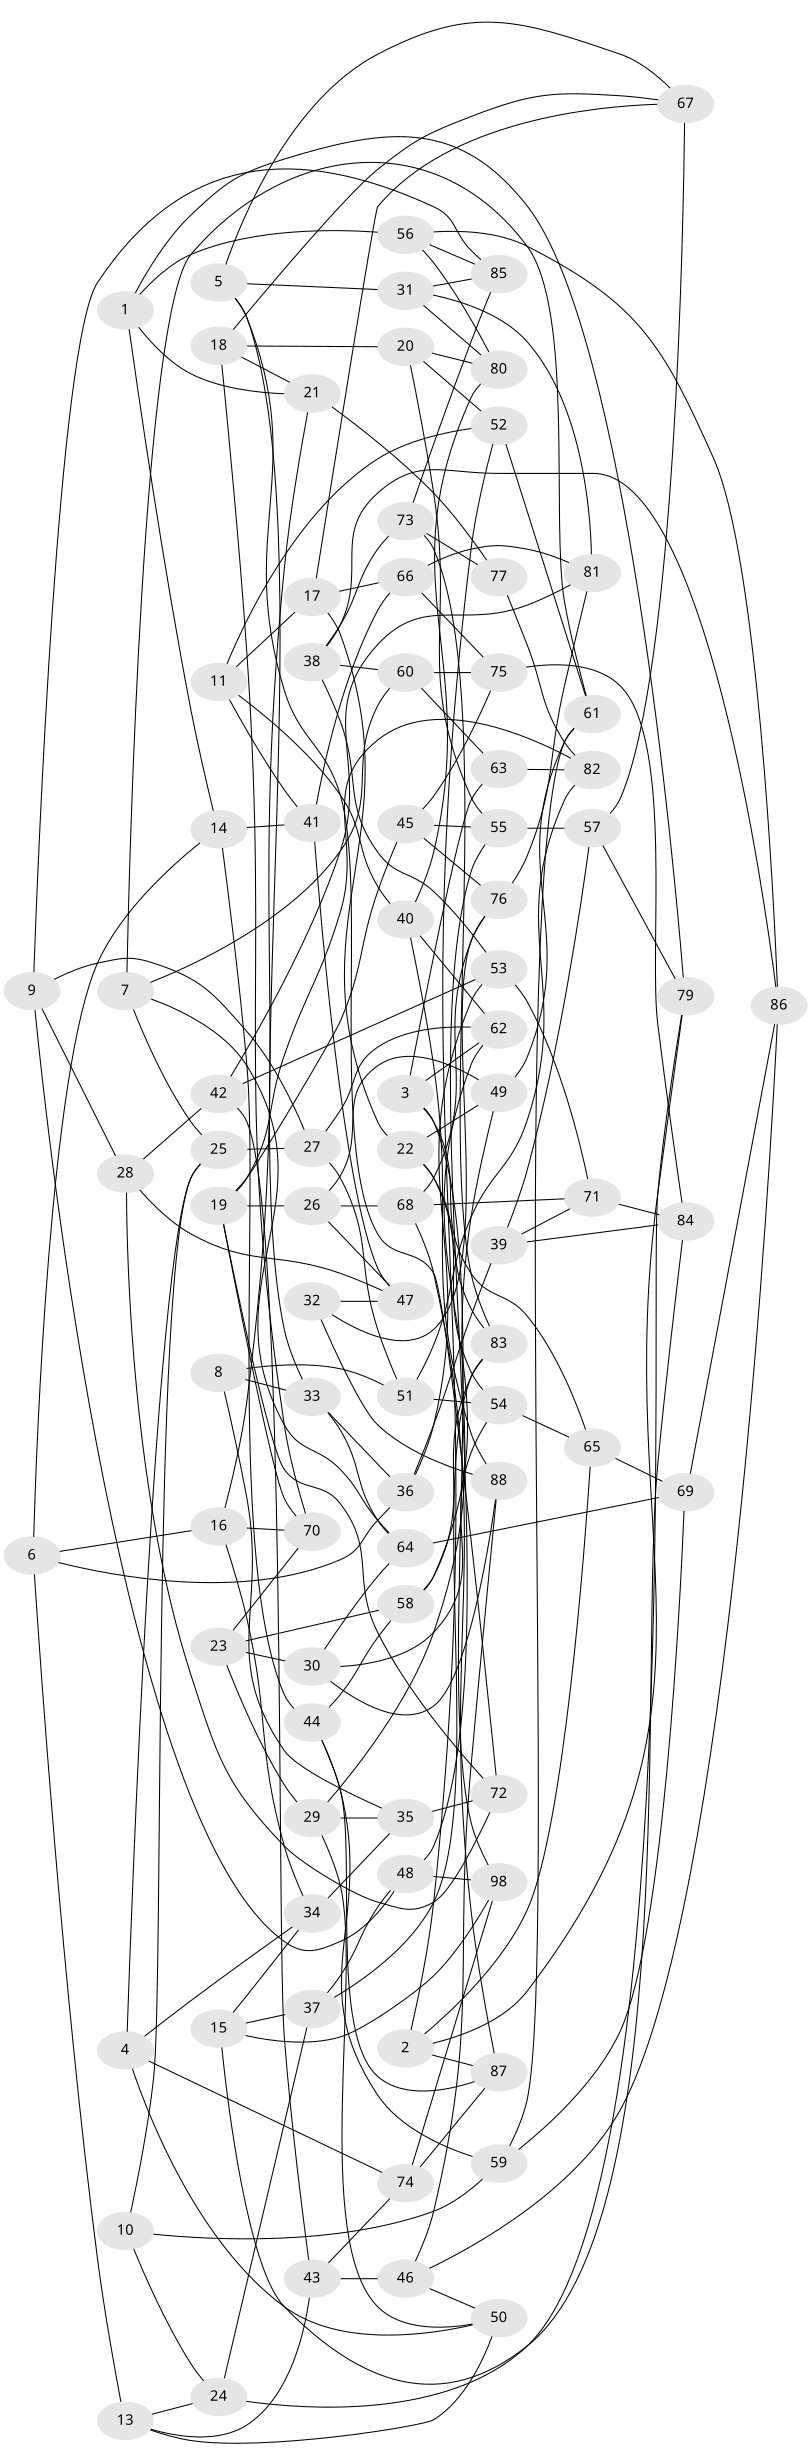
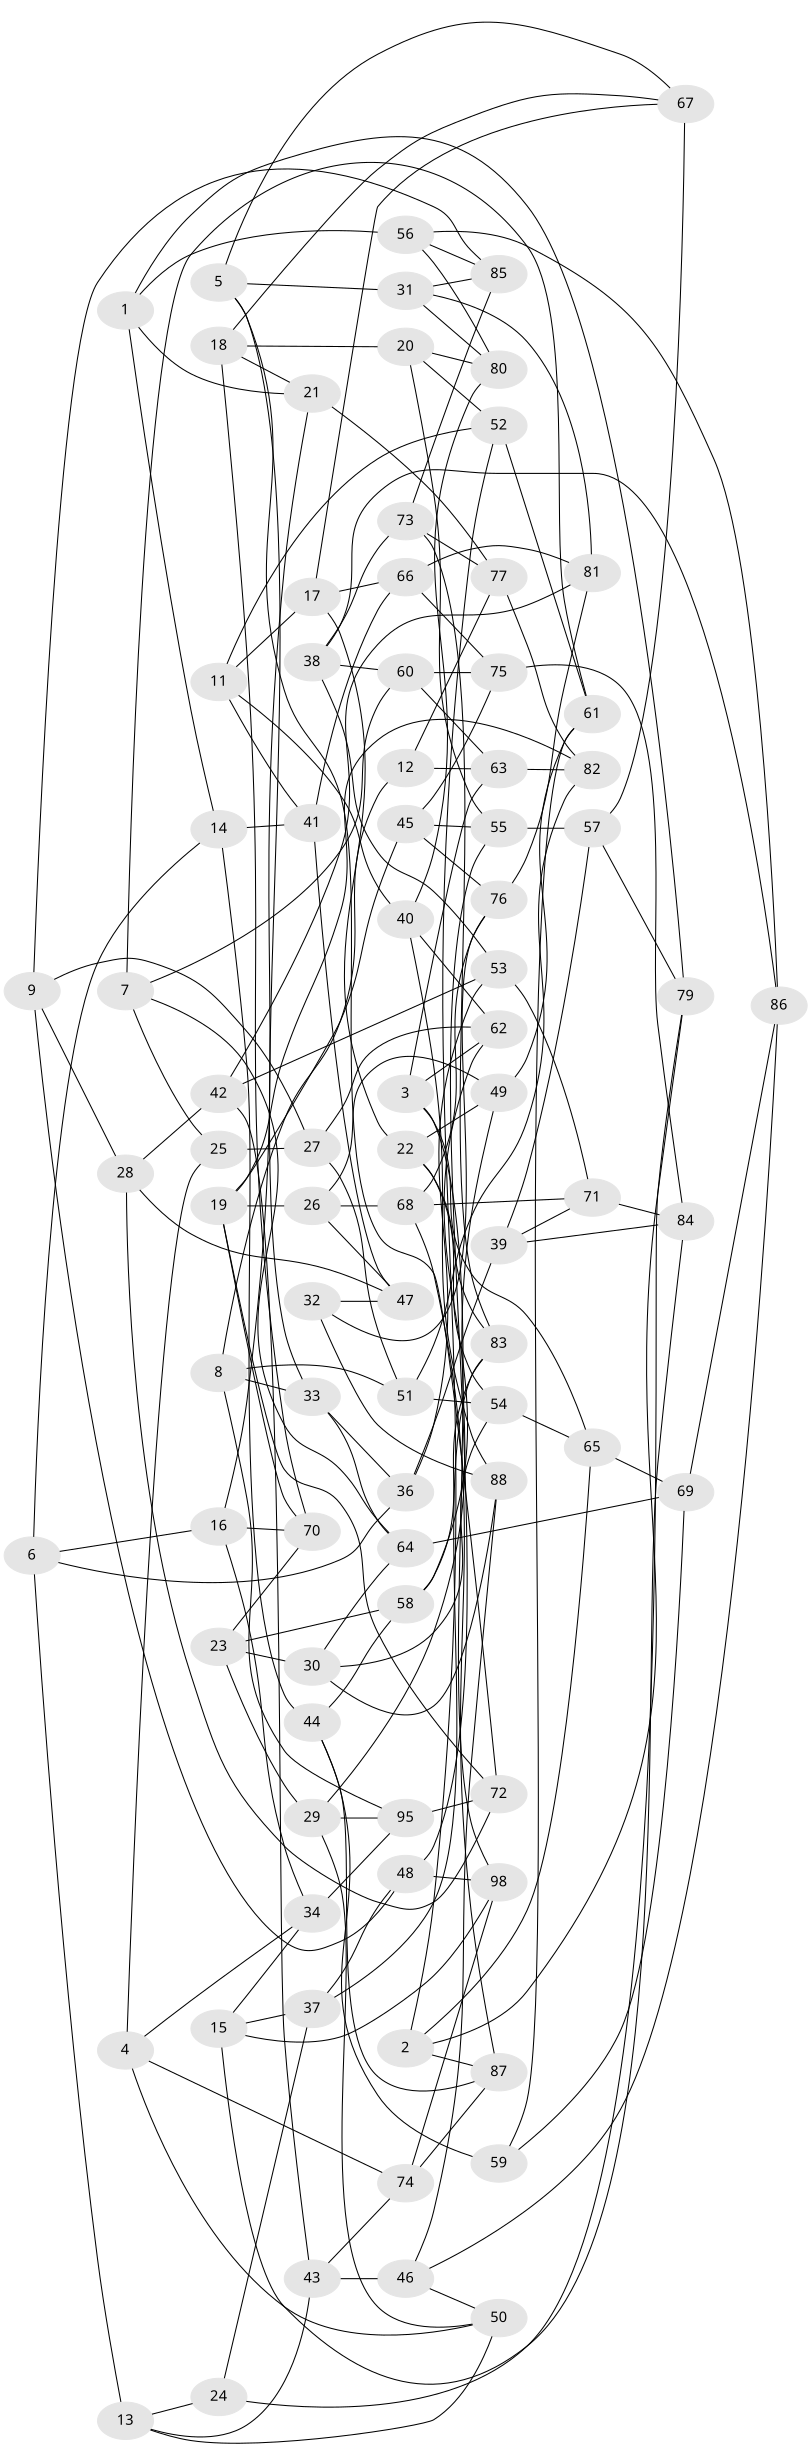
node "12": added
node "35": label "35" -> "95"
node "10": removed
